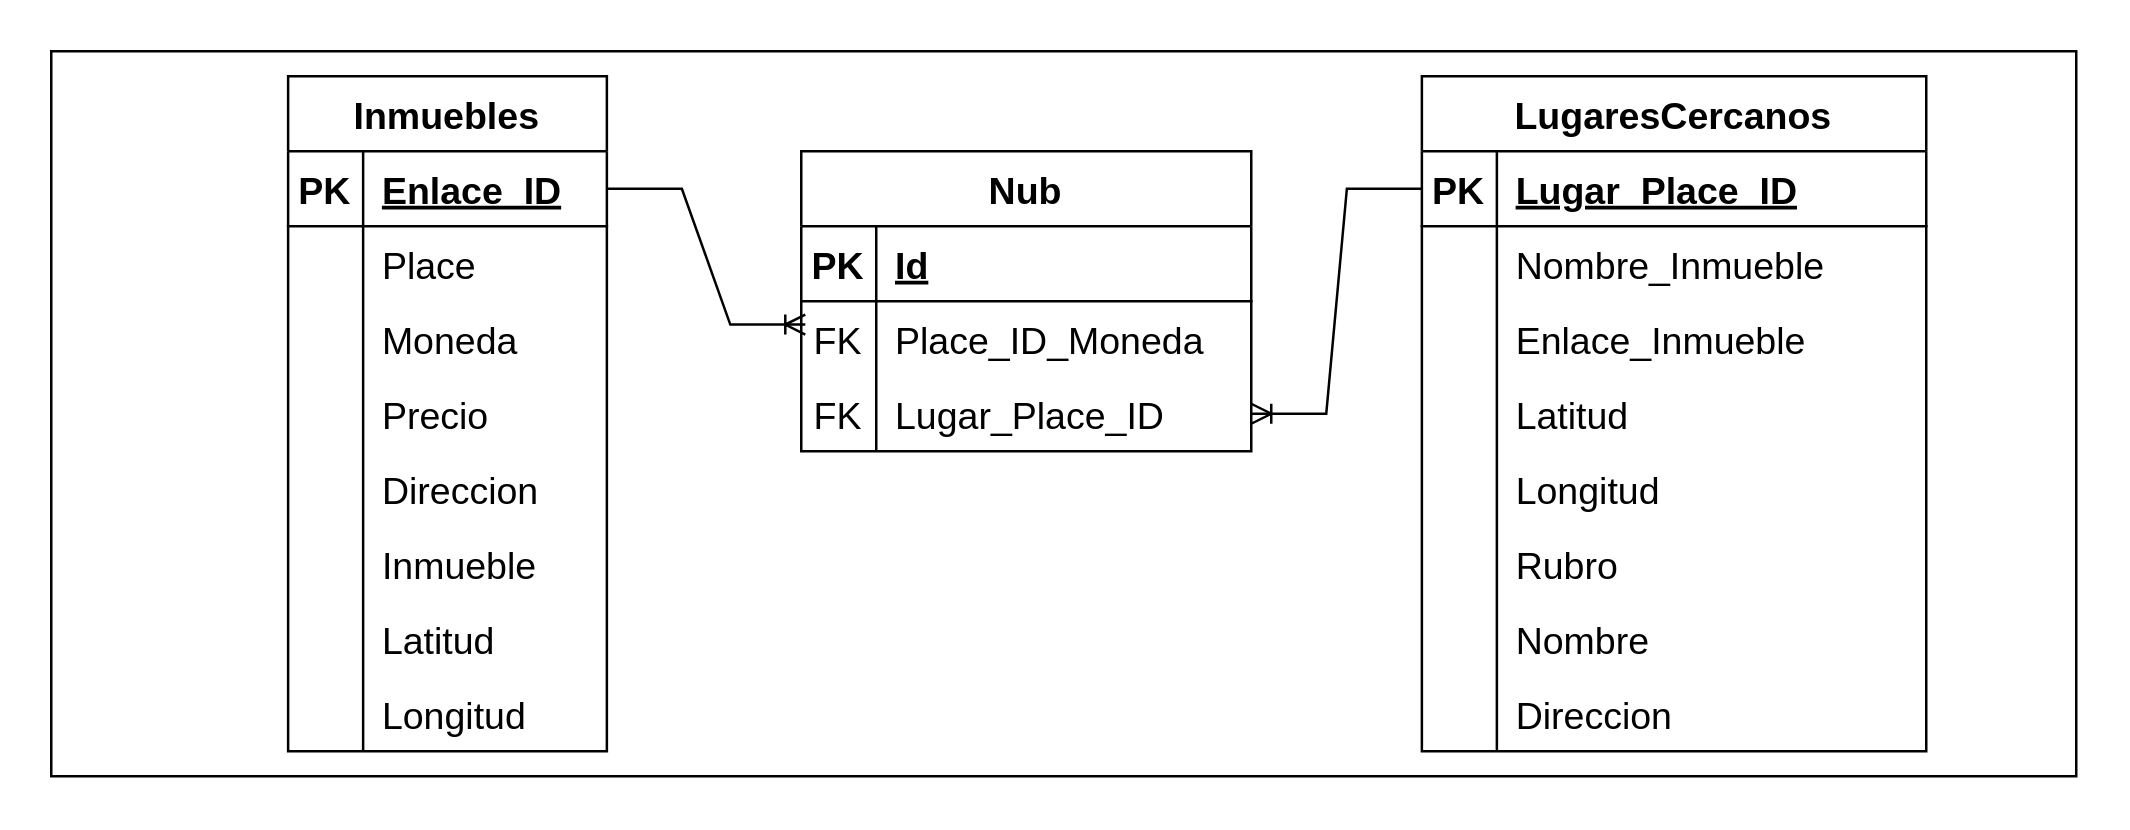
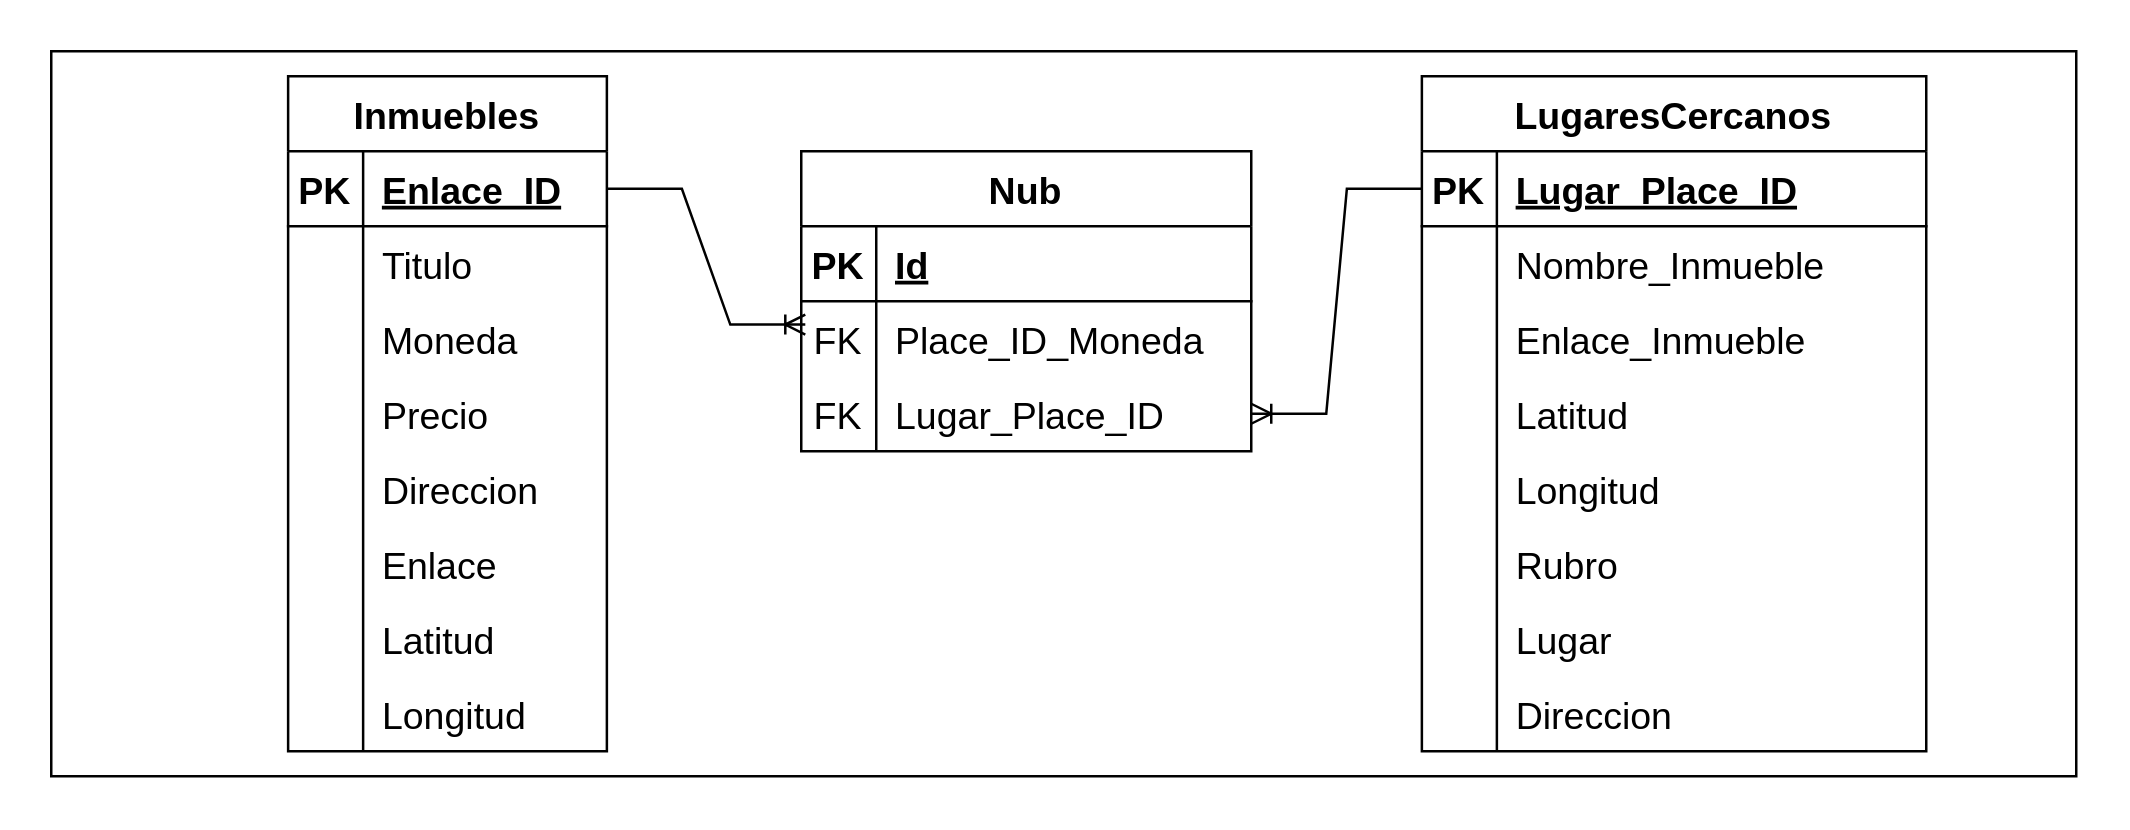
node "Place": label "Place" -> "Titulo"
node "Inmueble": label "Inmueble" -> "Enlace"
node "Nombre": label "Nombre" -> "Lugar"
